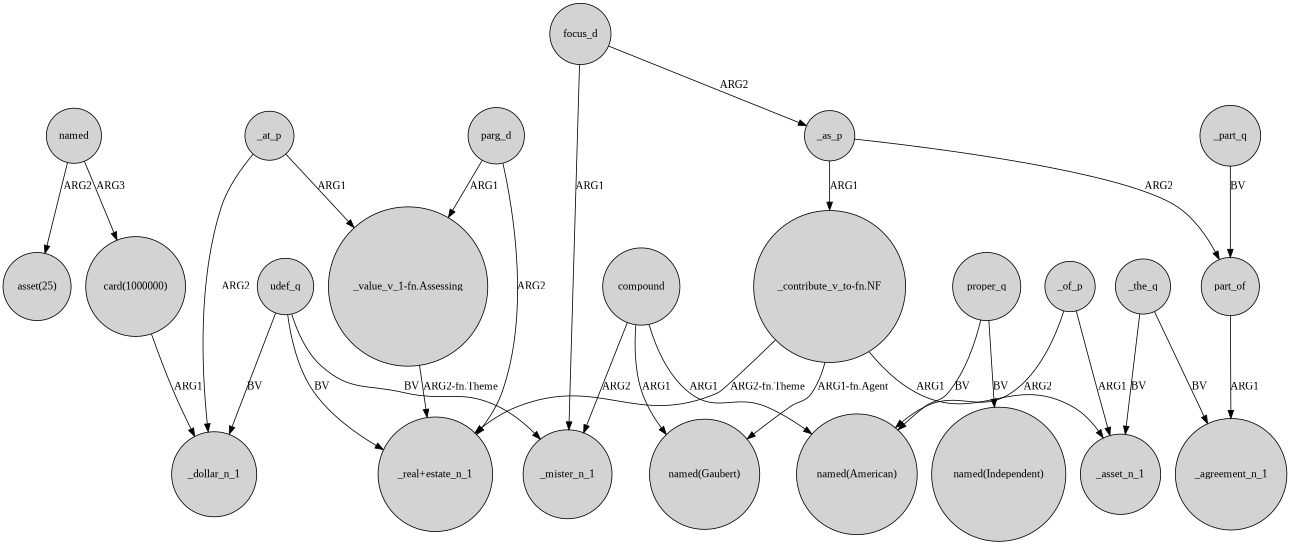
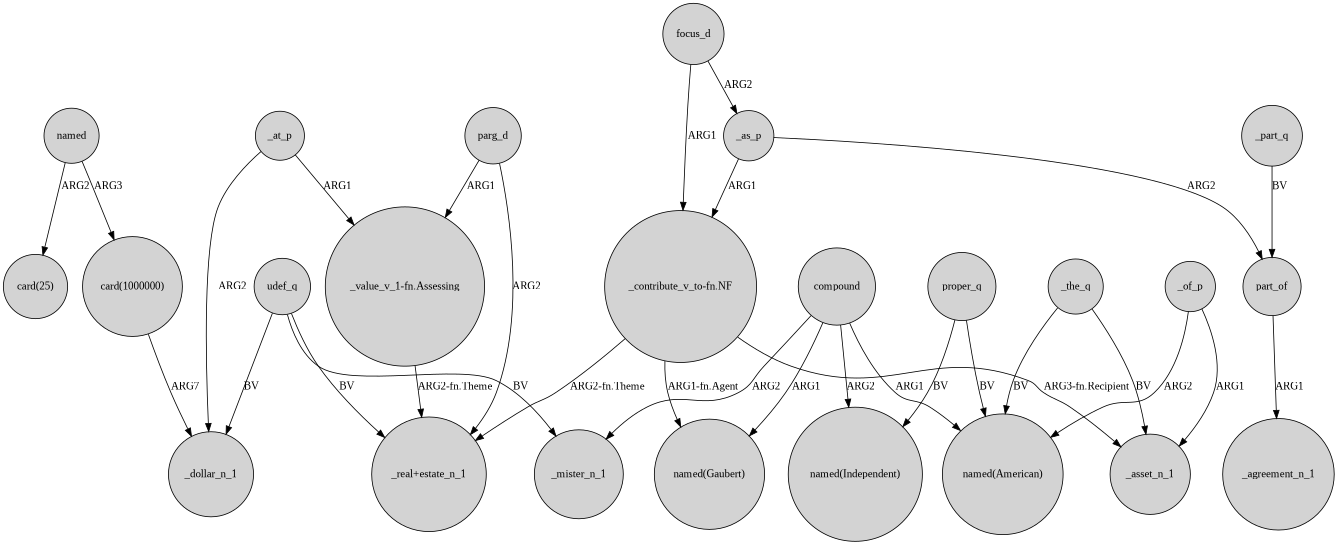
edge "focus_d" -> "_mister_n_1": now "focus_d" -> "_contribute_v_to-fn.NF"
node "asset(25)": label "asset(25)" -> "card(25)"
edge "compound" -> "named(Independent)": added, label "ARG2"
edge "_the_q" -> "_agreement_n_1": now "_the_q" -> "named(American)"
edge "card(1000000)" -> "_dollar_n_1": label "ARG1" -> "ARG7"
edge "_contribute_v_to-fn.NF" -> "_asset_n_1": label "ARG1" -> "ARG3-fn.Recipient"
